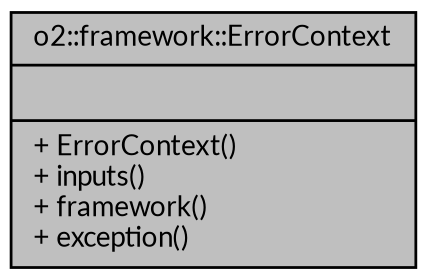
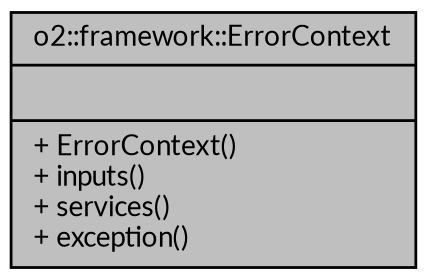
node "o2::framework::ErrorContext": text "+ framework()" -> "+ services()"
